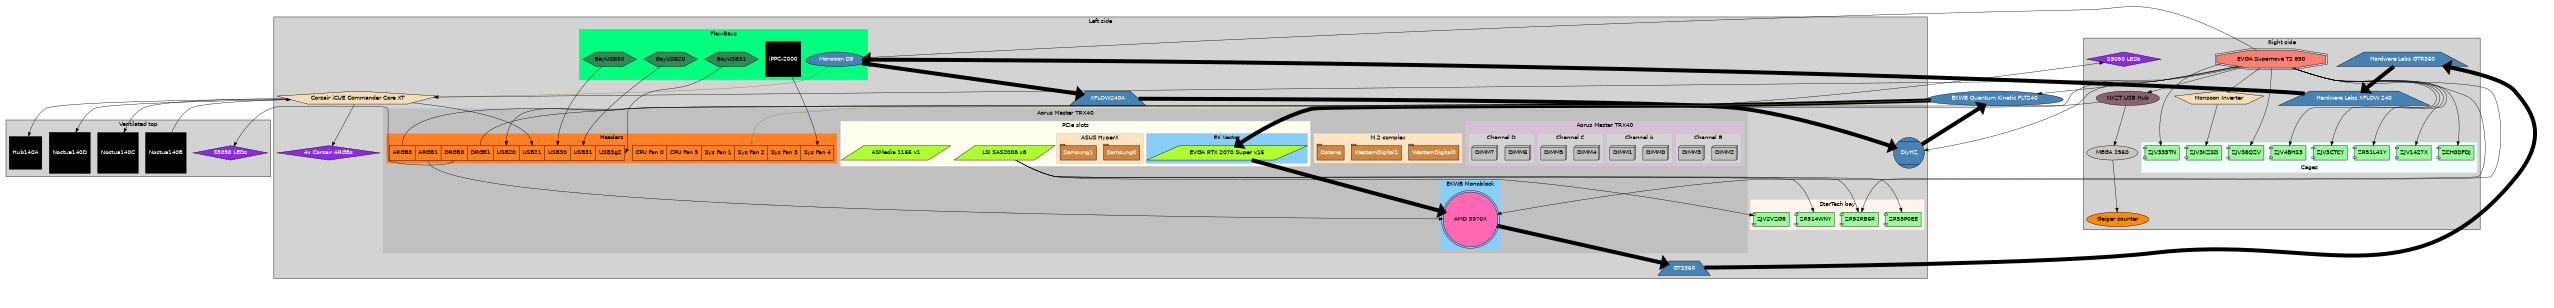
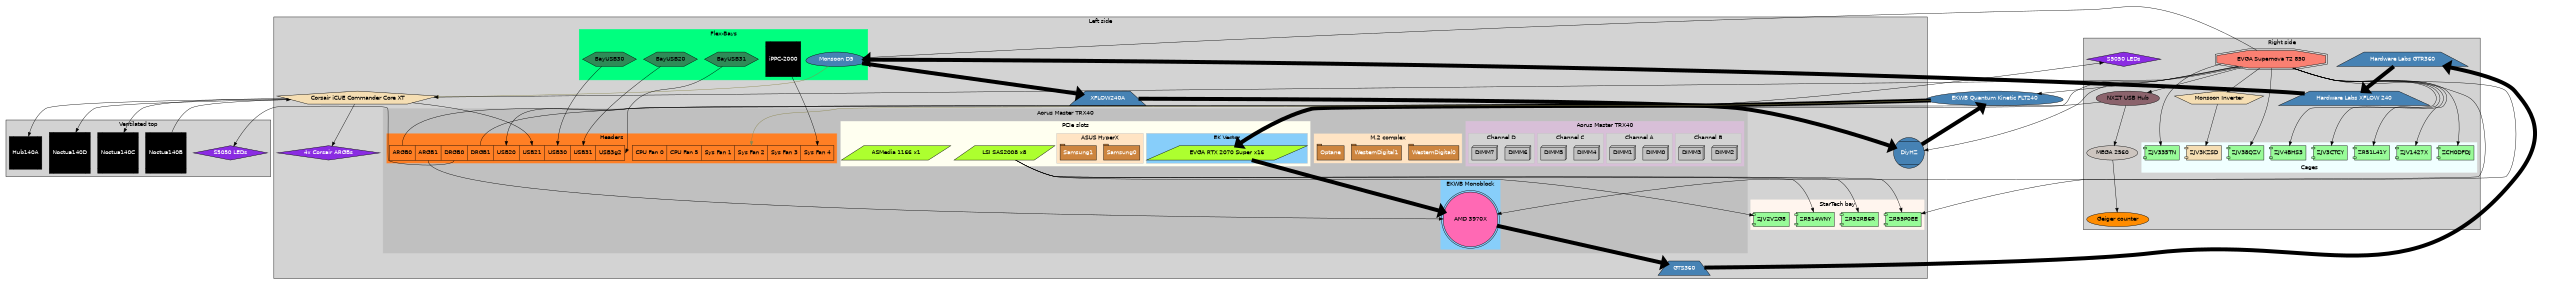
node "ZJV3KZSD": fillcolor palegreen -> wheat
edge "EVGA Supernova T2 850" -> "ZR52RB6R": now "EVGA Supernova T2 850" -> "ZR55P0EE"
